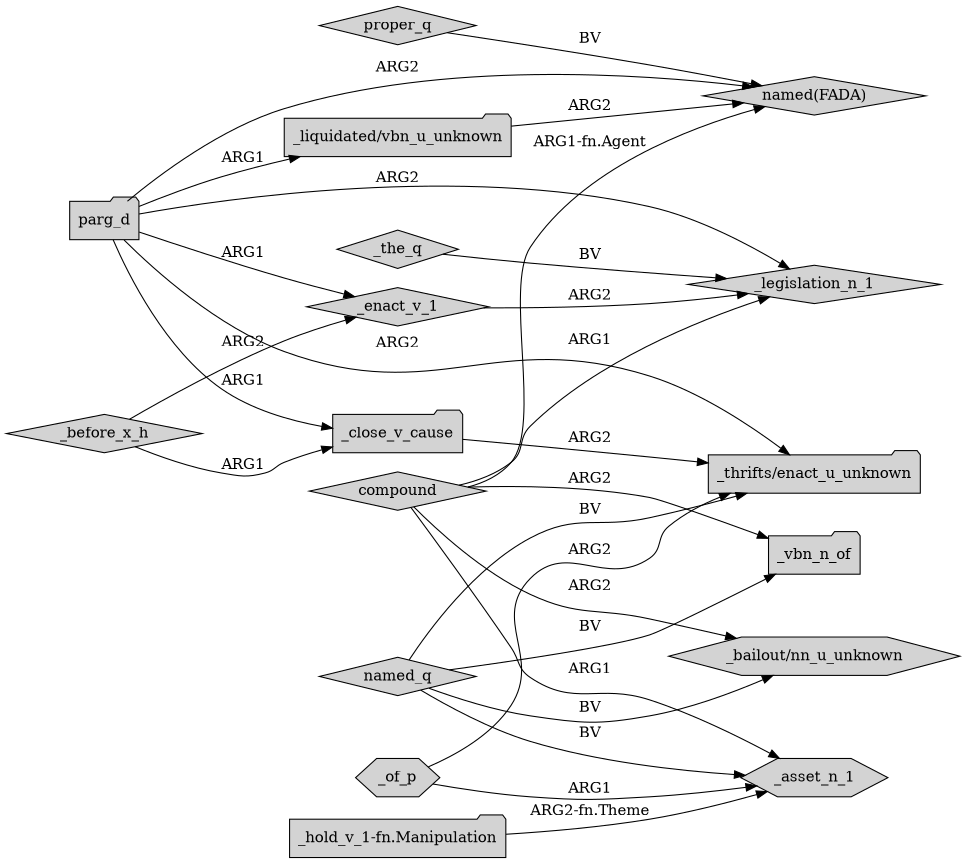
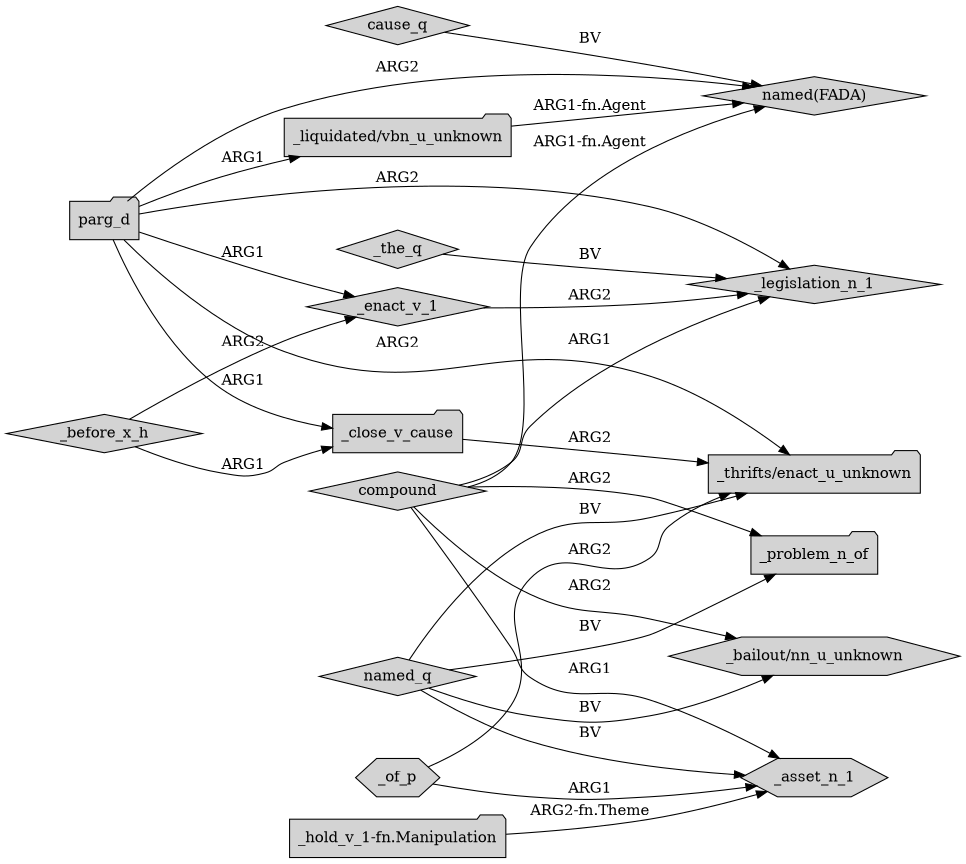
node "proper_q": label "proper_q" -> "cause_q"
edge "_liquidated/vbn_u_unknown" -> "named(FADA)": label "ARG2" -> "ARG1-fn.Agent"
node "_vbn_n_of": label "_vbn_n_of" -> "_problem_n_of"
